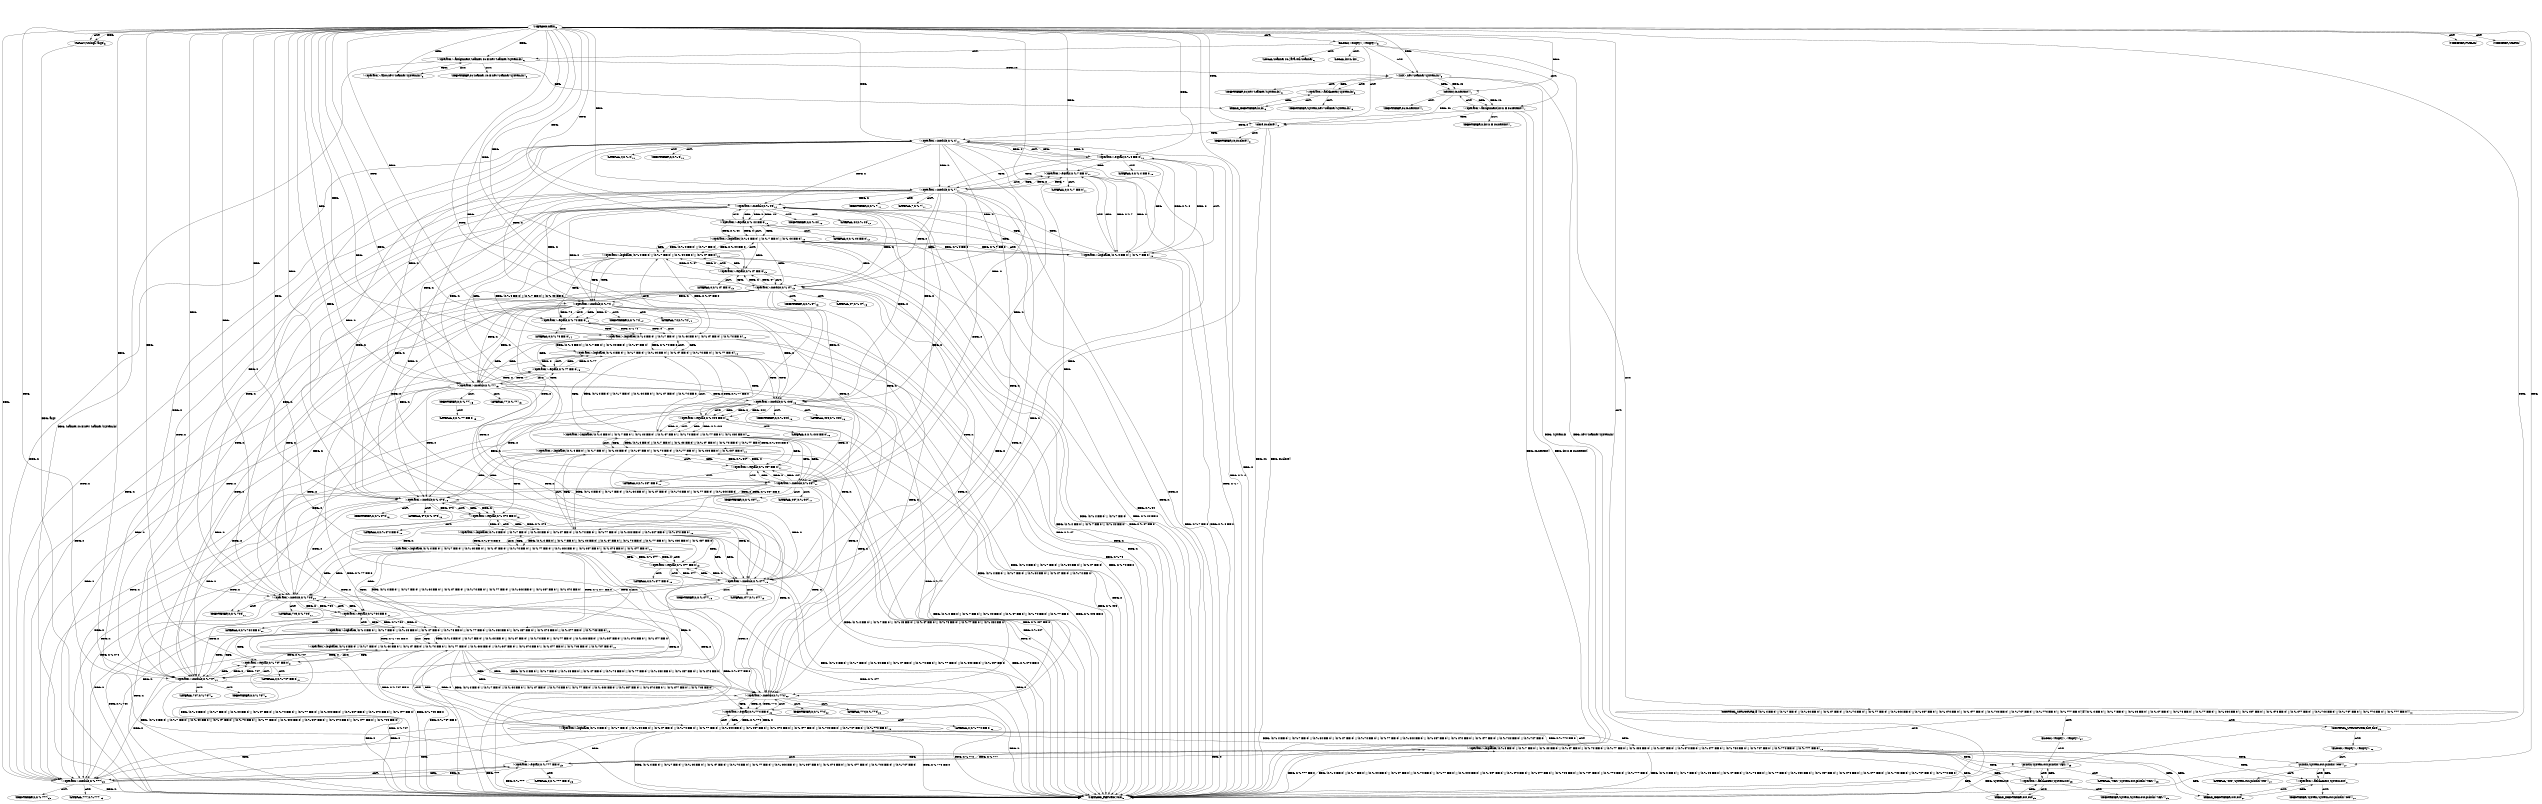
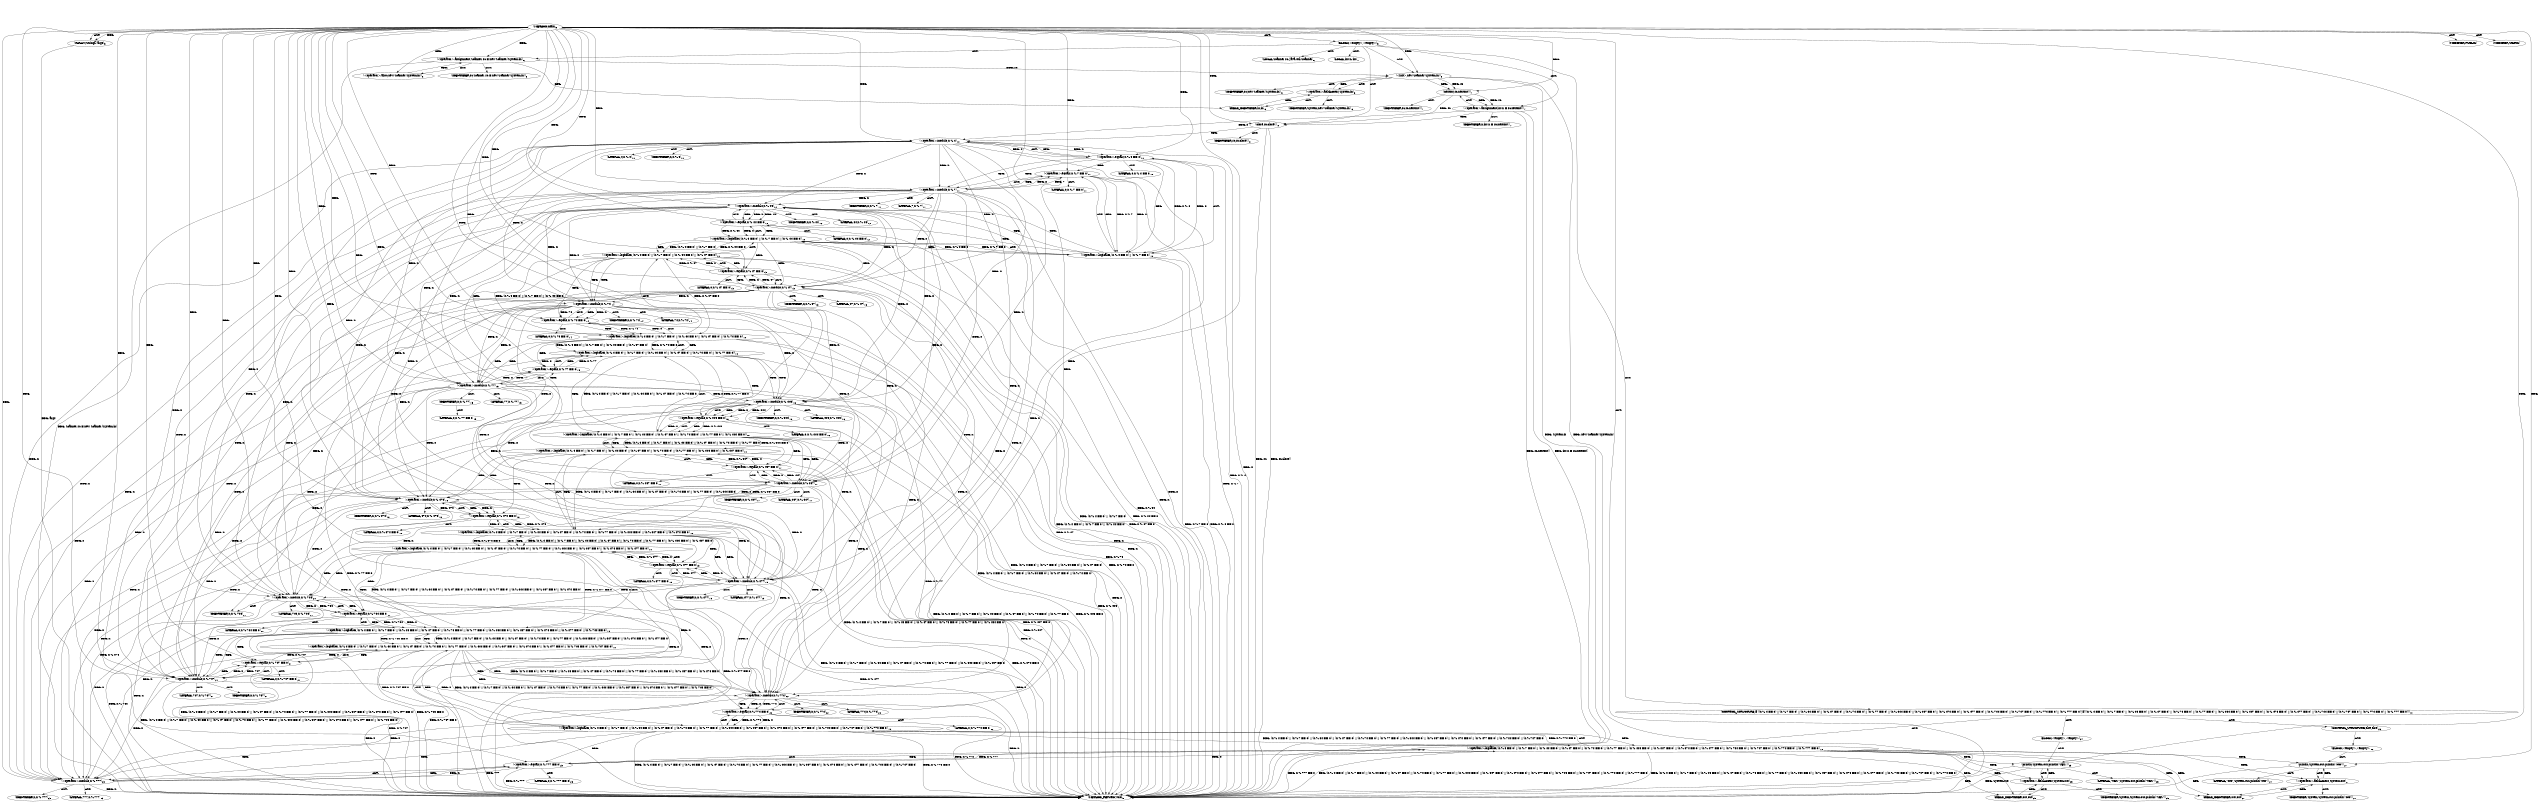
edge "(METHOD,main)" -> "(<operator>.modulo,n % 77)": label "CFG: " -> "DDG: "
